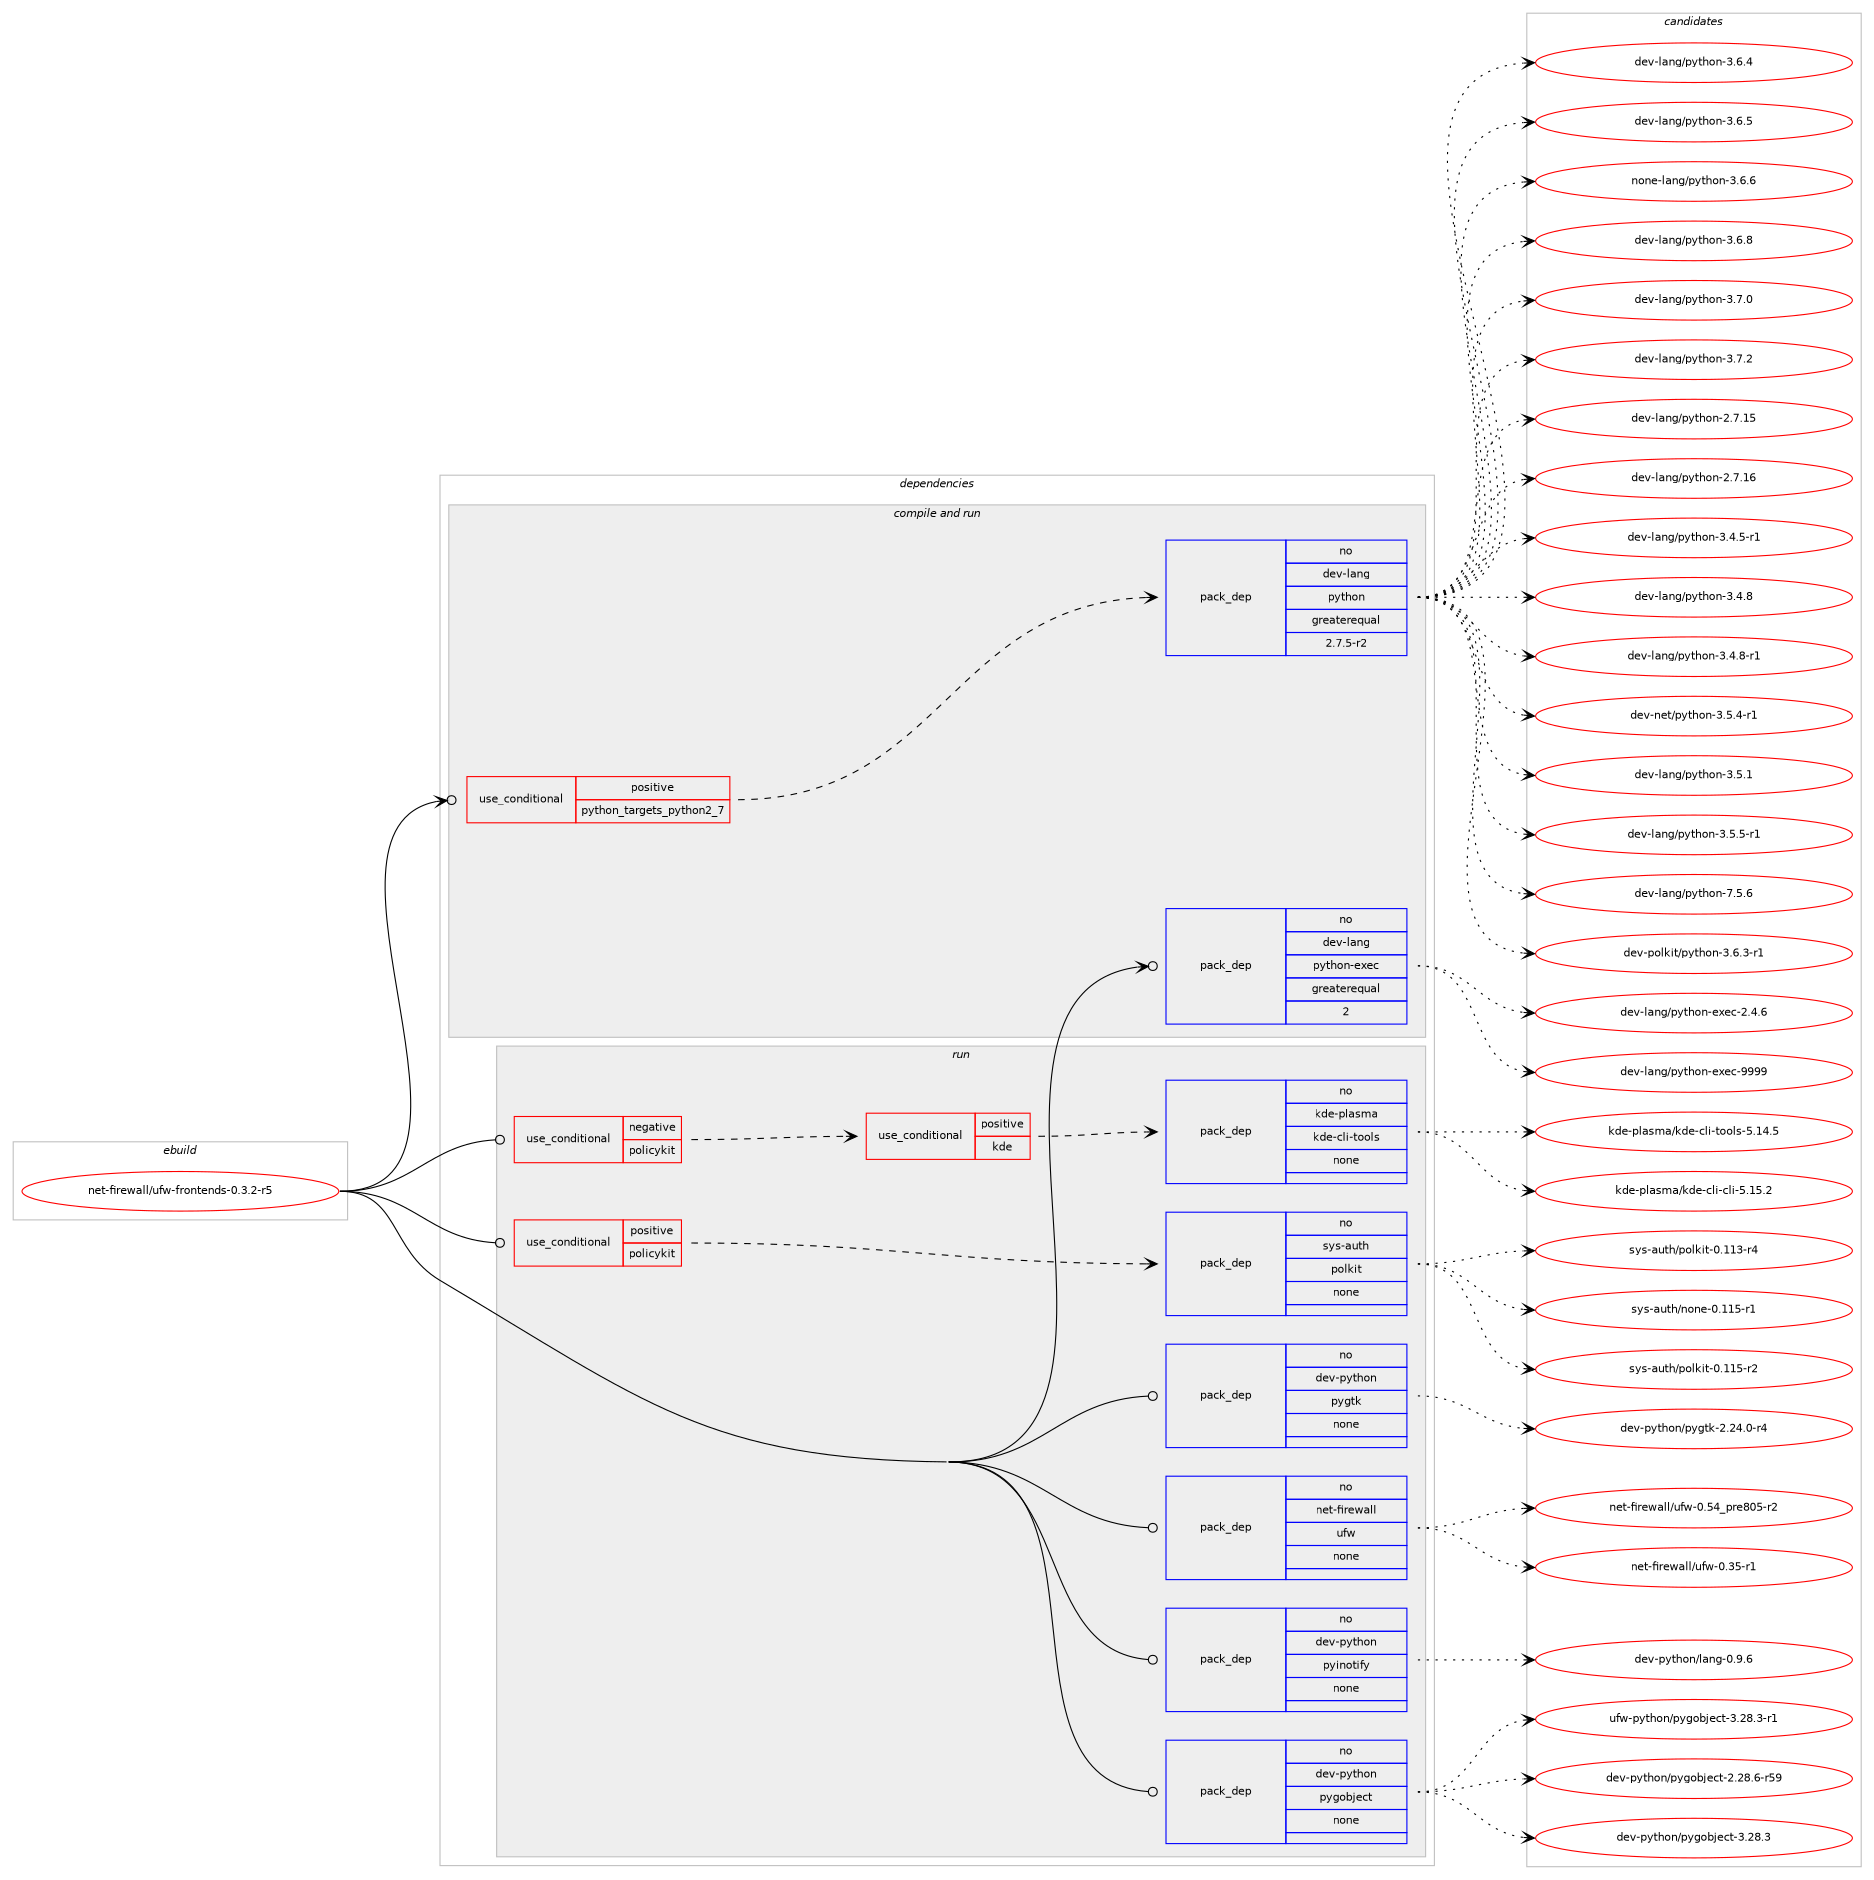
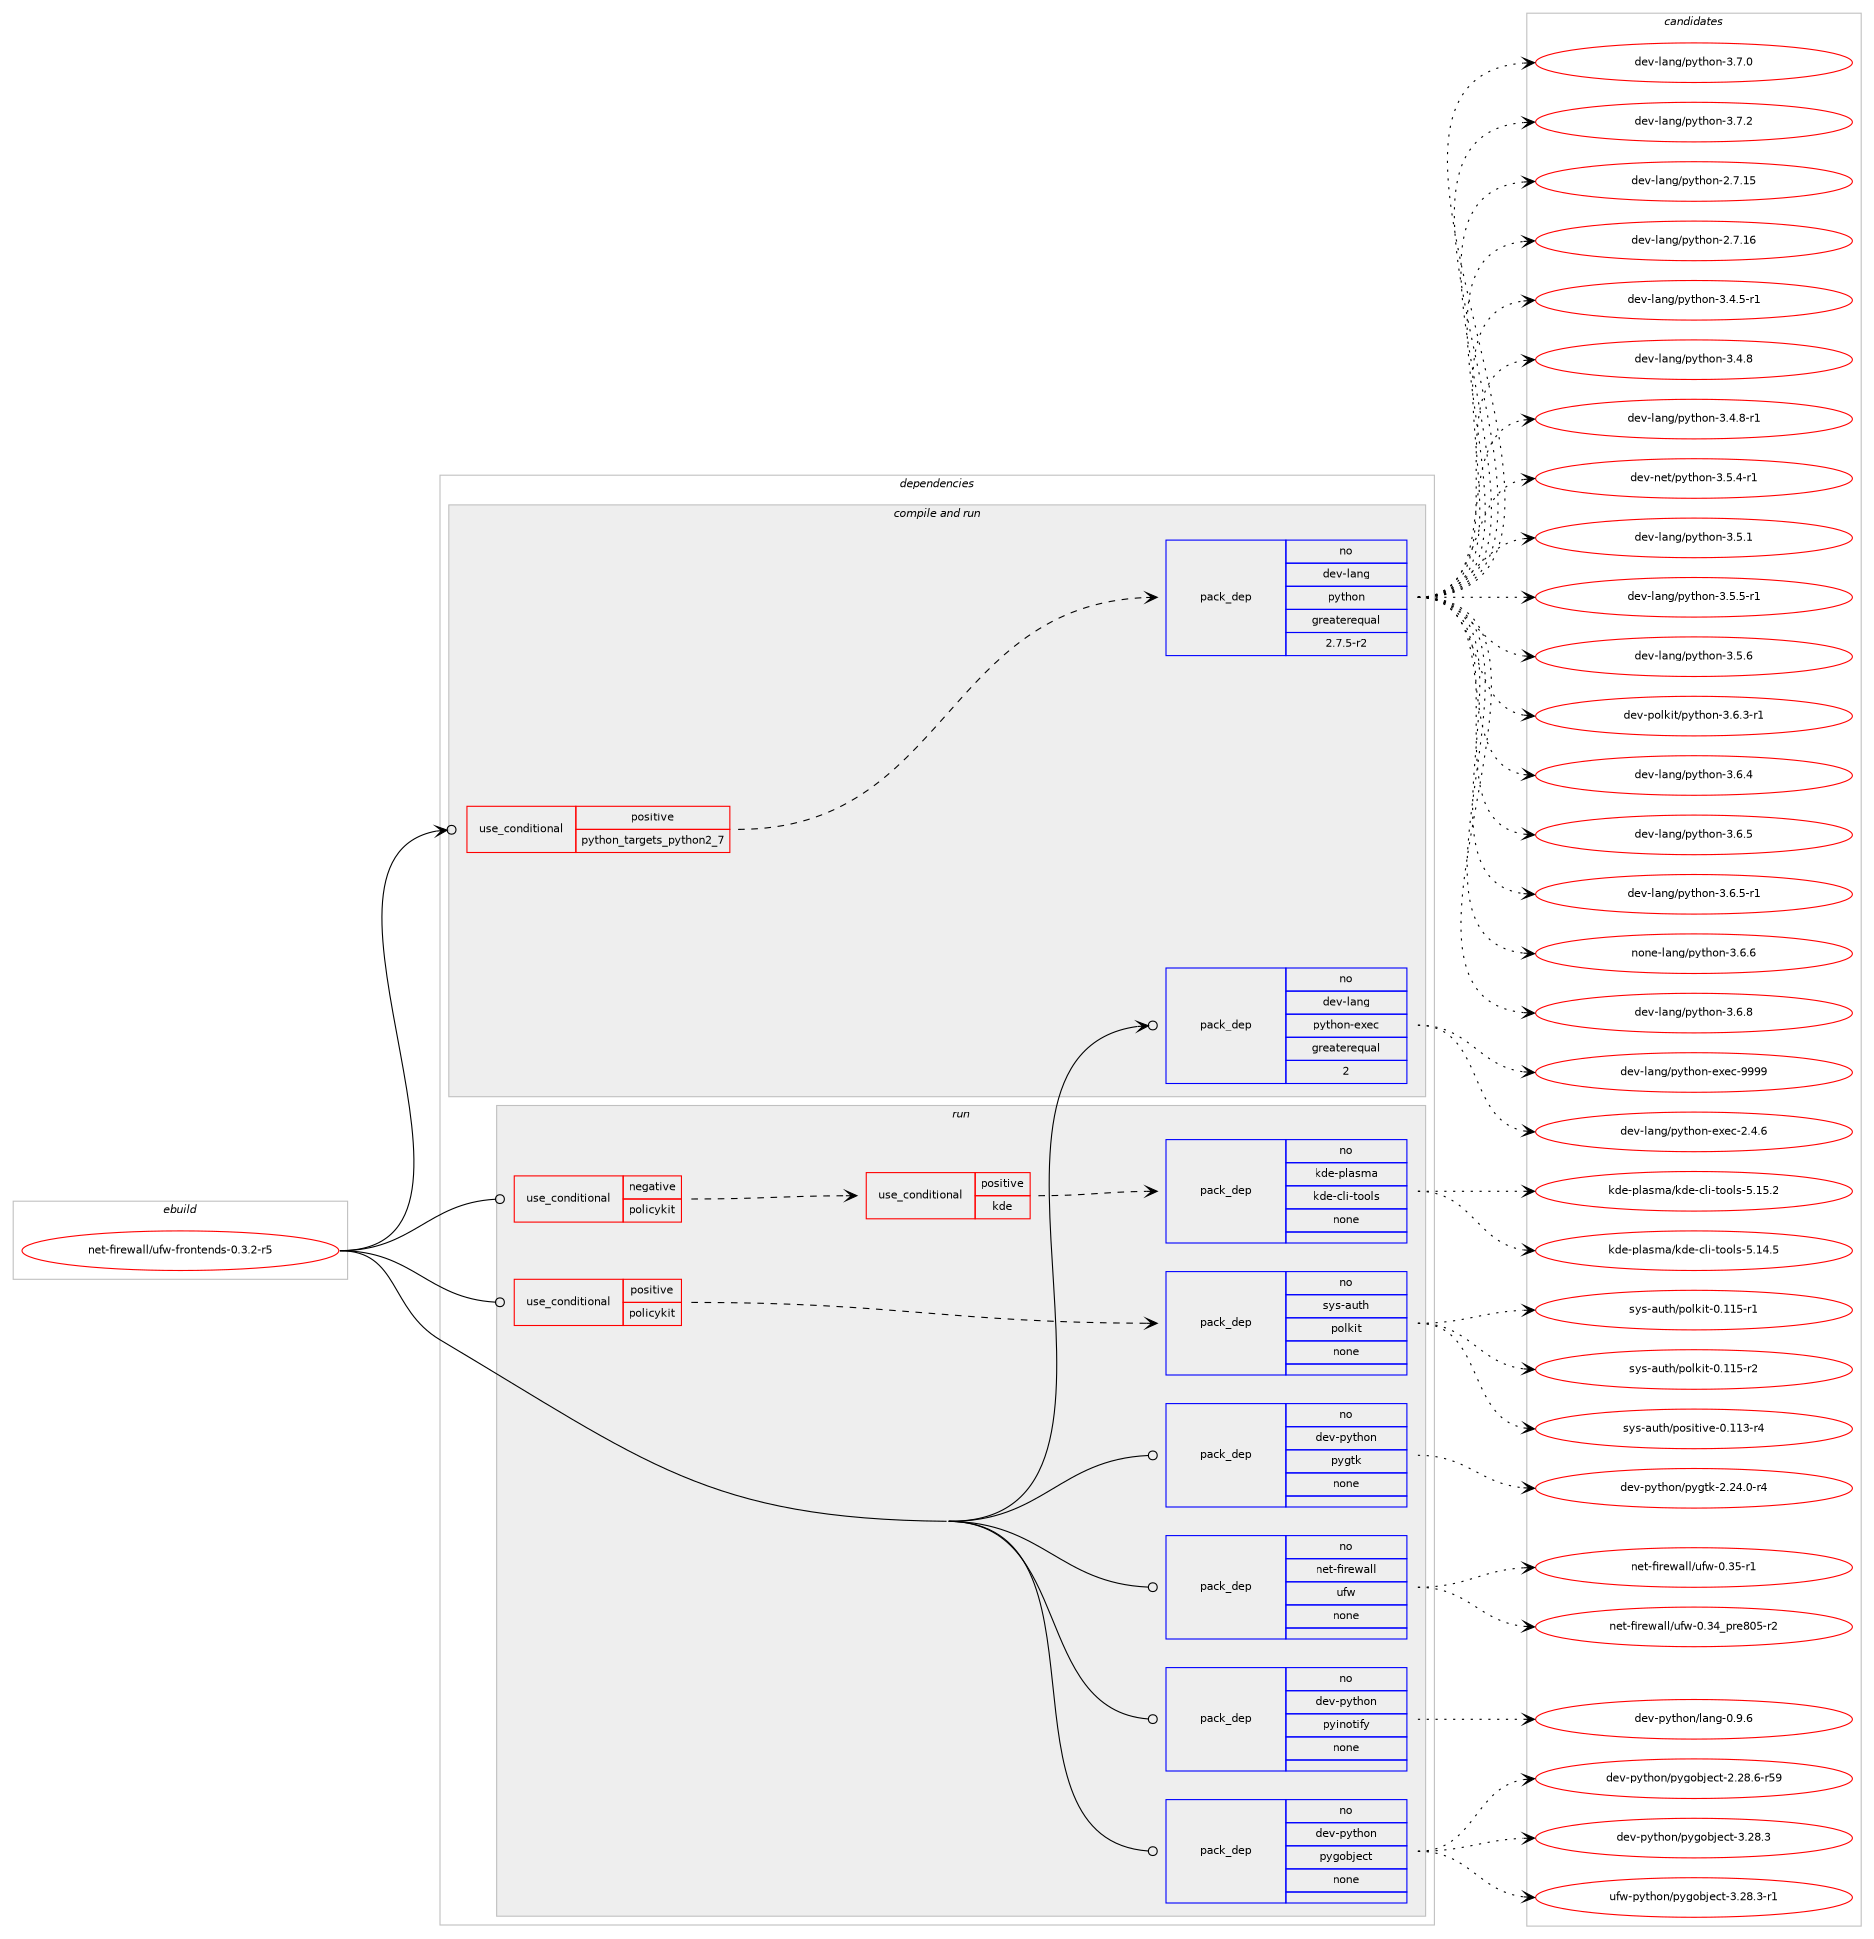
node "dev-lang/python-3.6.5-r1": added
node "dev-lang/python-7.5.6": label "dev-lang/python-7.5.6" -> "dev-lang/python-3.5.6"
node "kde-plasma/kde-cli-cli-5.15.2": label "kde-plasma/kde-cli-cli-5.15.2" -> "kde-plasma/kde-cli-tools-5.15.2"
node "sys-auth/polkit-0.113-r4": label "sys-auth/polkit-0.113-r4" -> "sys-auth/positive-0.113-r4"
node "sys-auth/none-0.115-r1": label "sys-auth/none-0.115-r1" -> "sys-auth/polkit-0.115-r1"
node "net-firewall/ufw-0.54_pre805-r2": label "net-firewall/ufw-0.54_pre805-r2" -> "net-firewall/ufw-0.34_pre805-r2"
